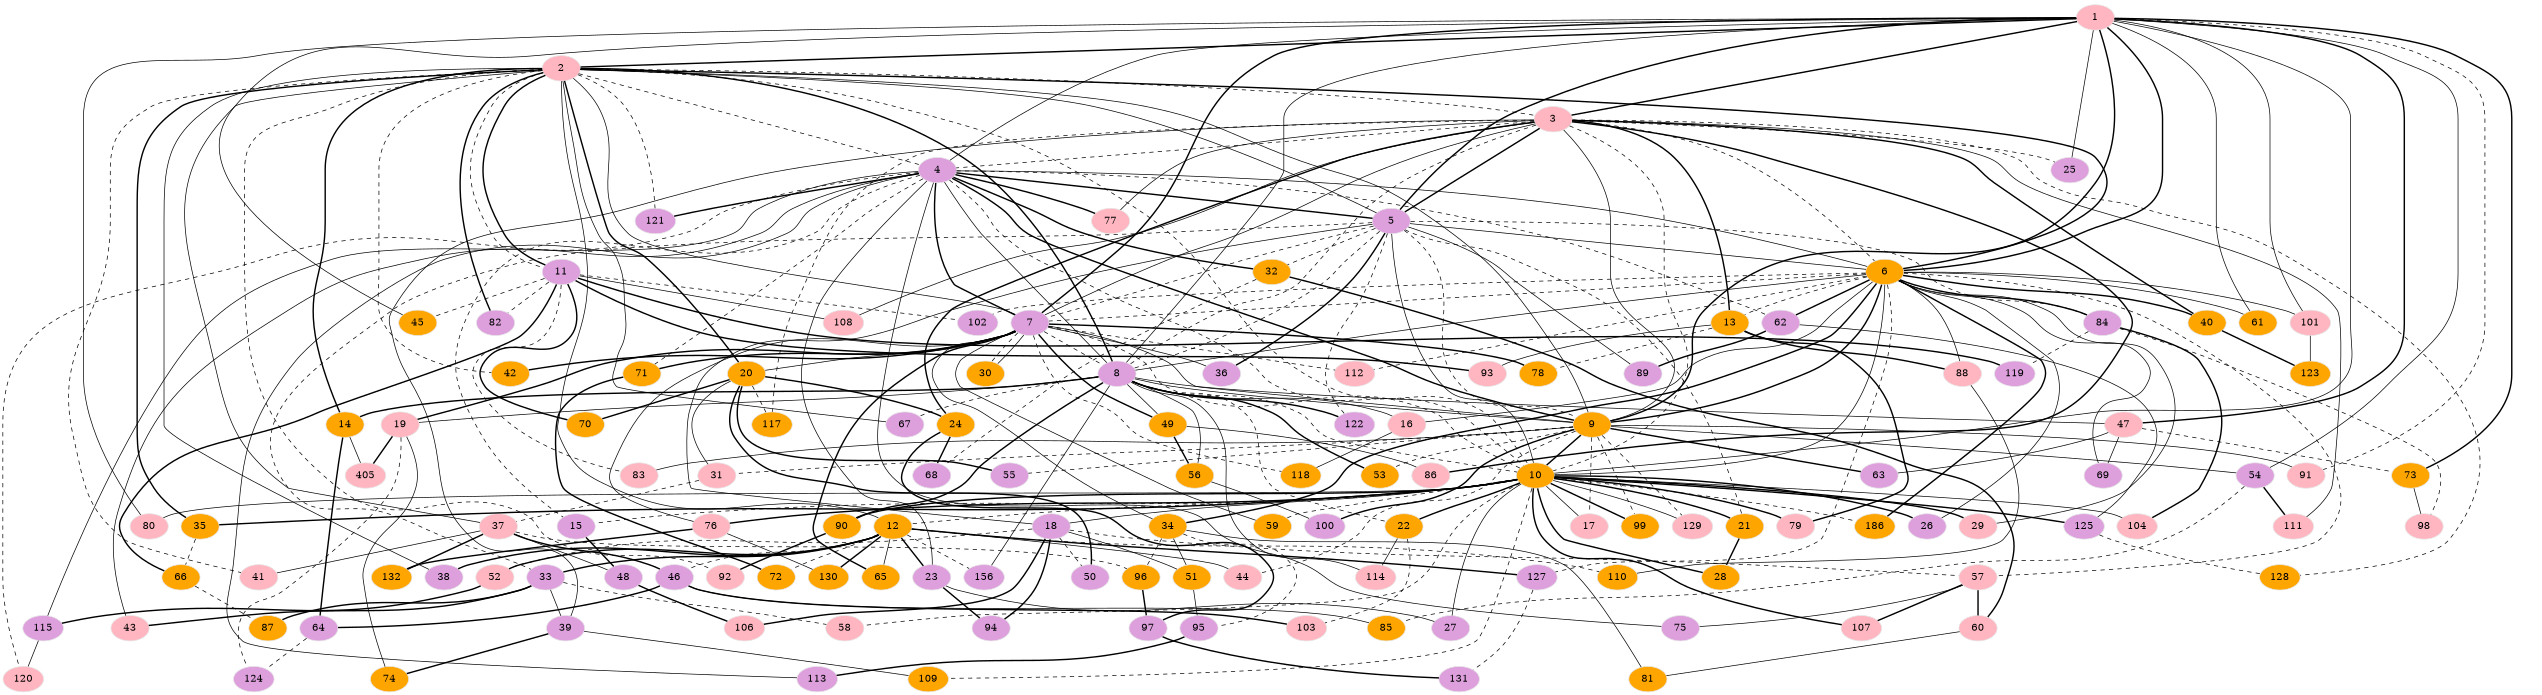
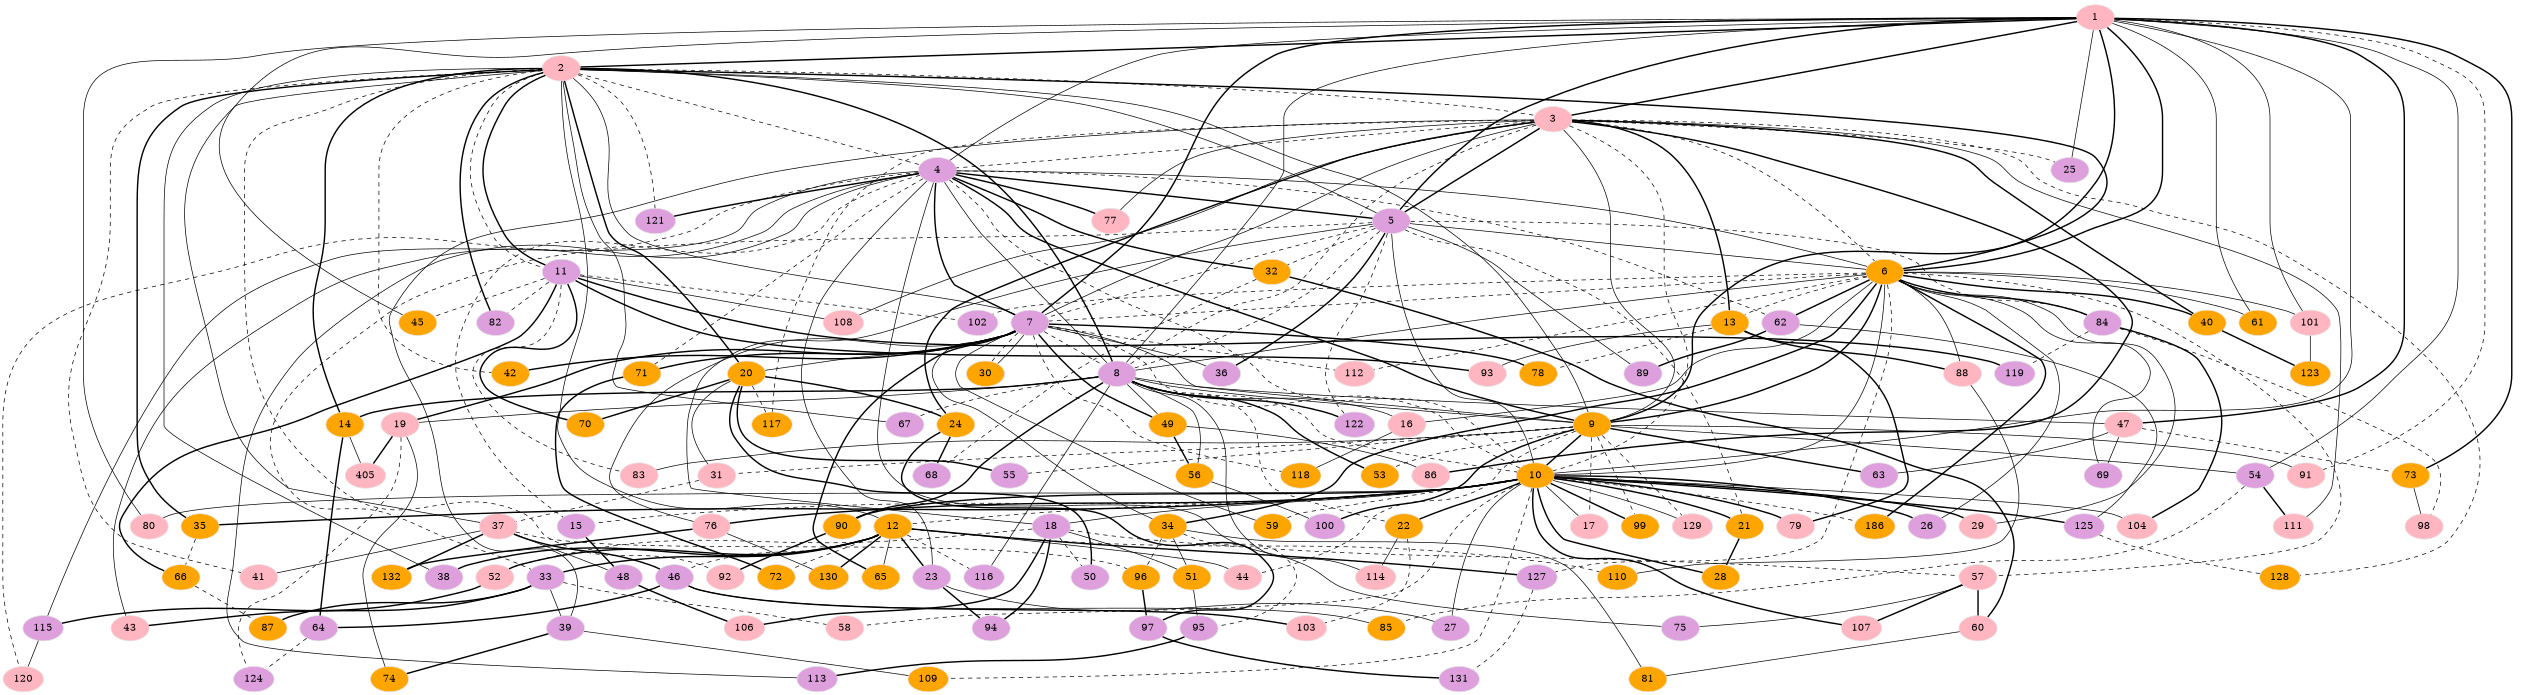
edge "2" -- "10": removed
edge "5" -- "9": removed
node "156": label "156" -> "116"
